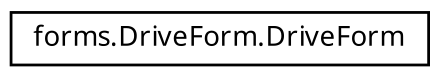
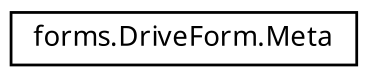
node "forms.DriveForm.DriveForm": label "forms.DriveForm.DriveForm" -> "forms.DriveForm.Meta"
